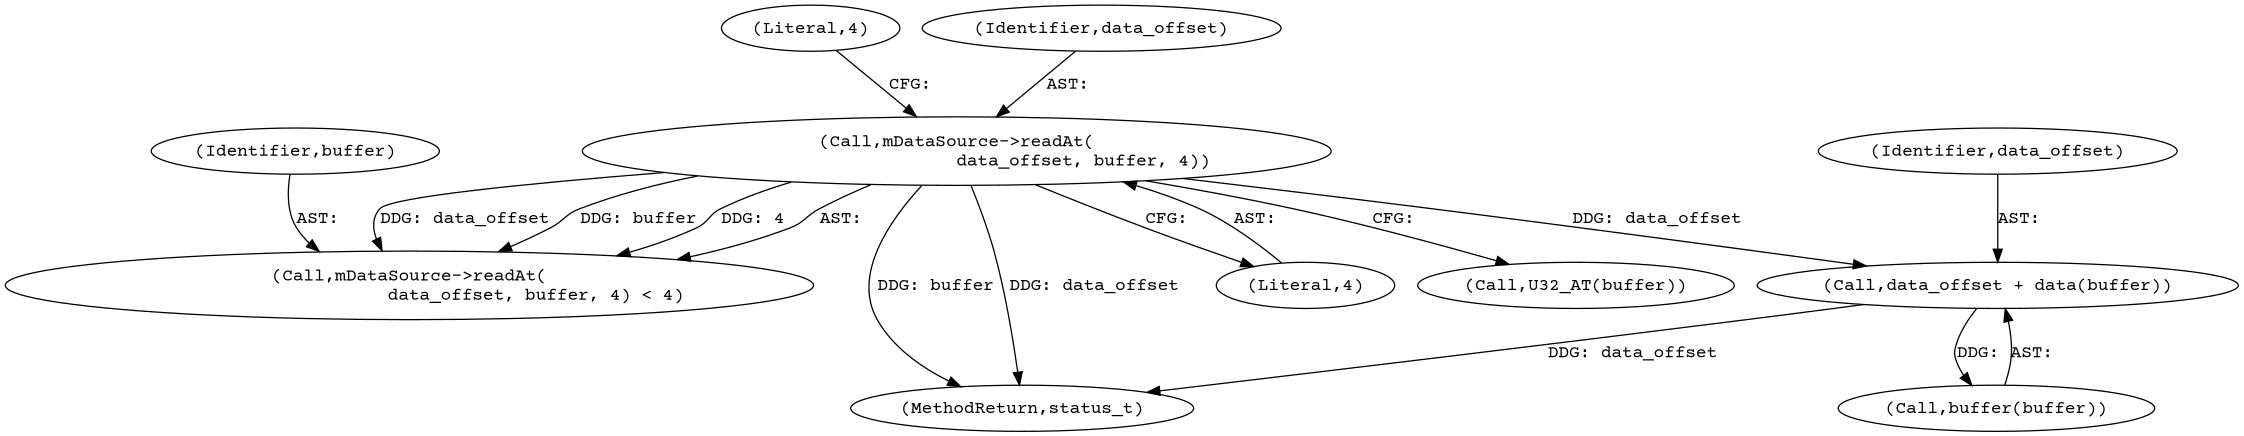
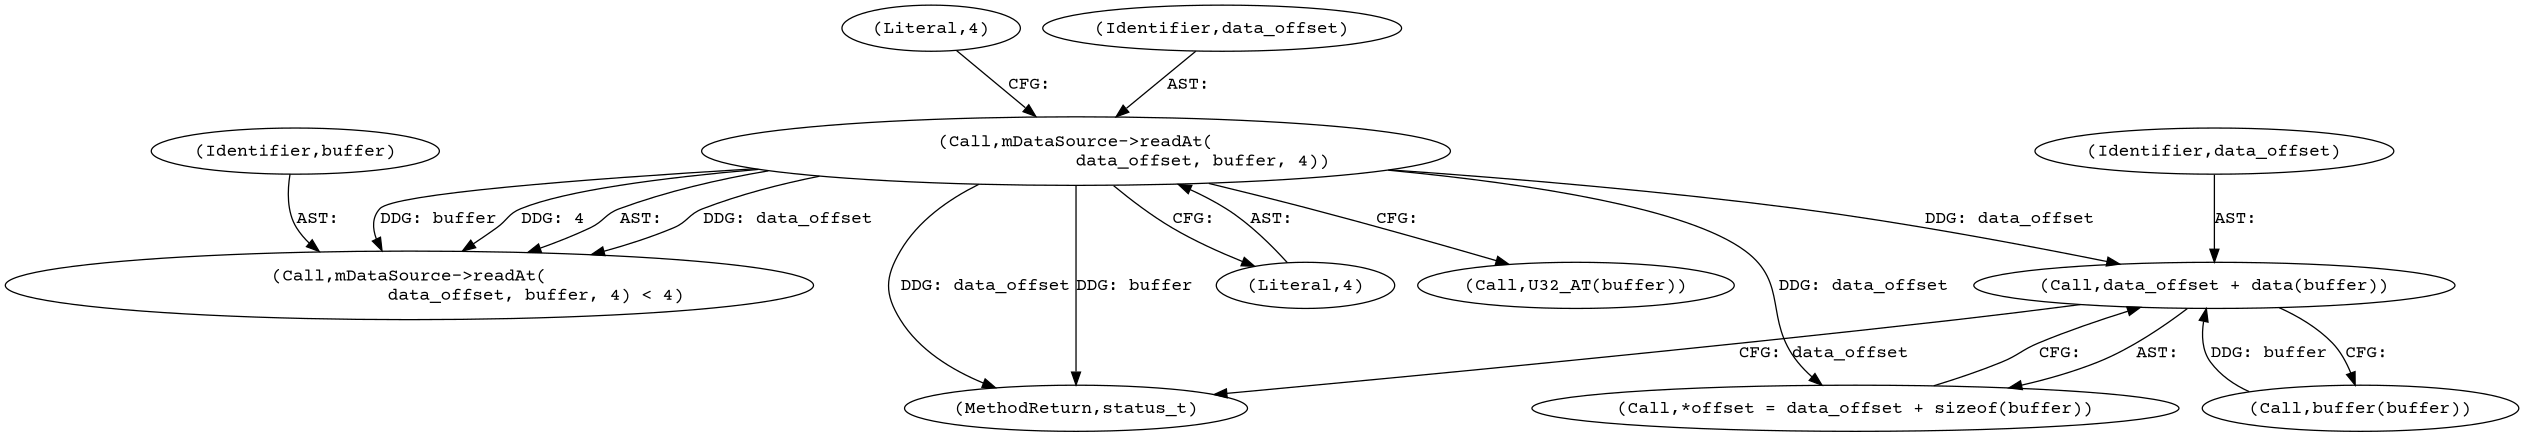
edge "(Call,data_offset + data(buffer))" -> "(MethodReturn,status_t)": label "DDG: data_offset" -> "CFG: data_offset"
edge "(Call,data_offset + data(buffer))" -> "(Call,buffer(buffer))": label "DDG: " -> "CFG: "
edge "(Call,buffer(buffer))" -> "(Call,data_offset + data(buffer))": label "AST: " -> "DDG: buffer"
node "(Call,*offset = data_offset + sizeof(buffer))": added
